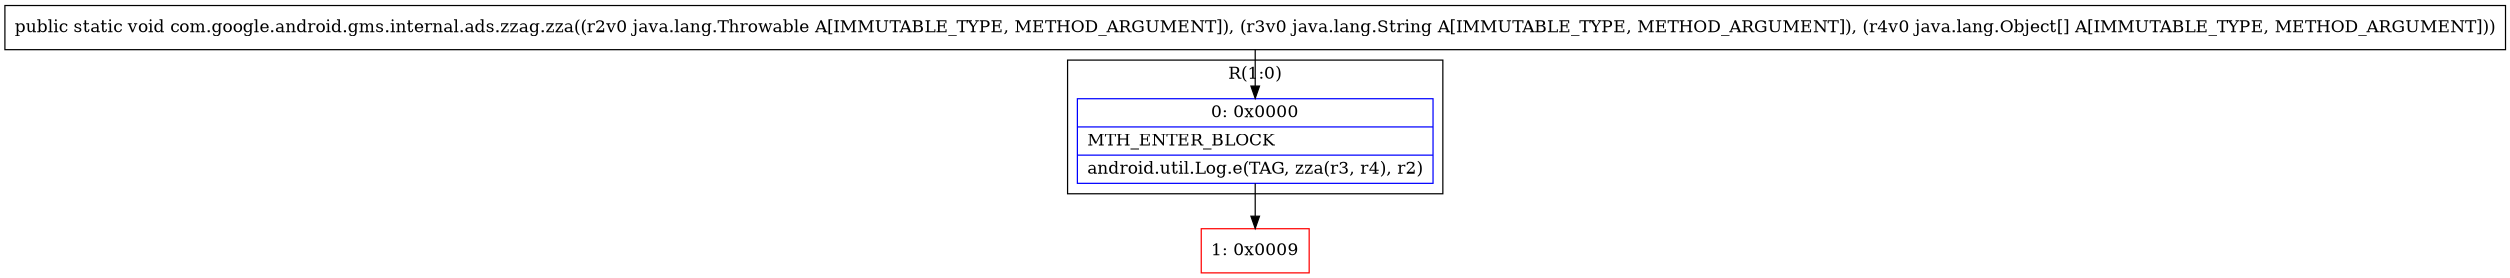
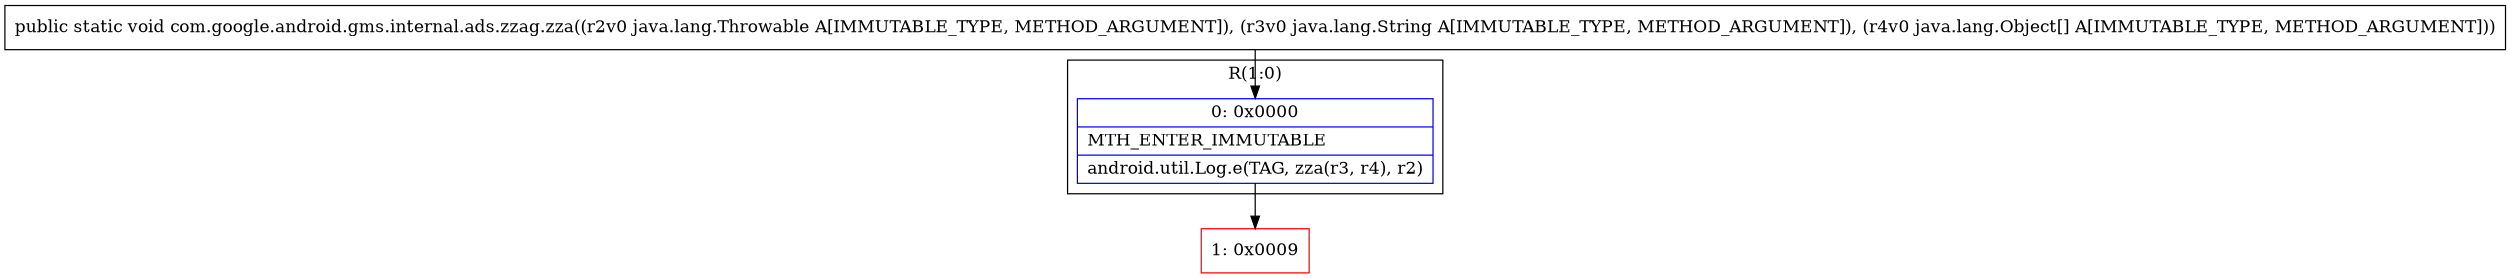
node "0: 0x0000": text "MTH_ENTER_BLOCK" -> "MTH_ENTER_IMMUTABLE"
